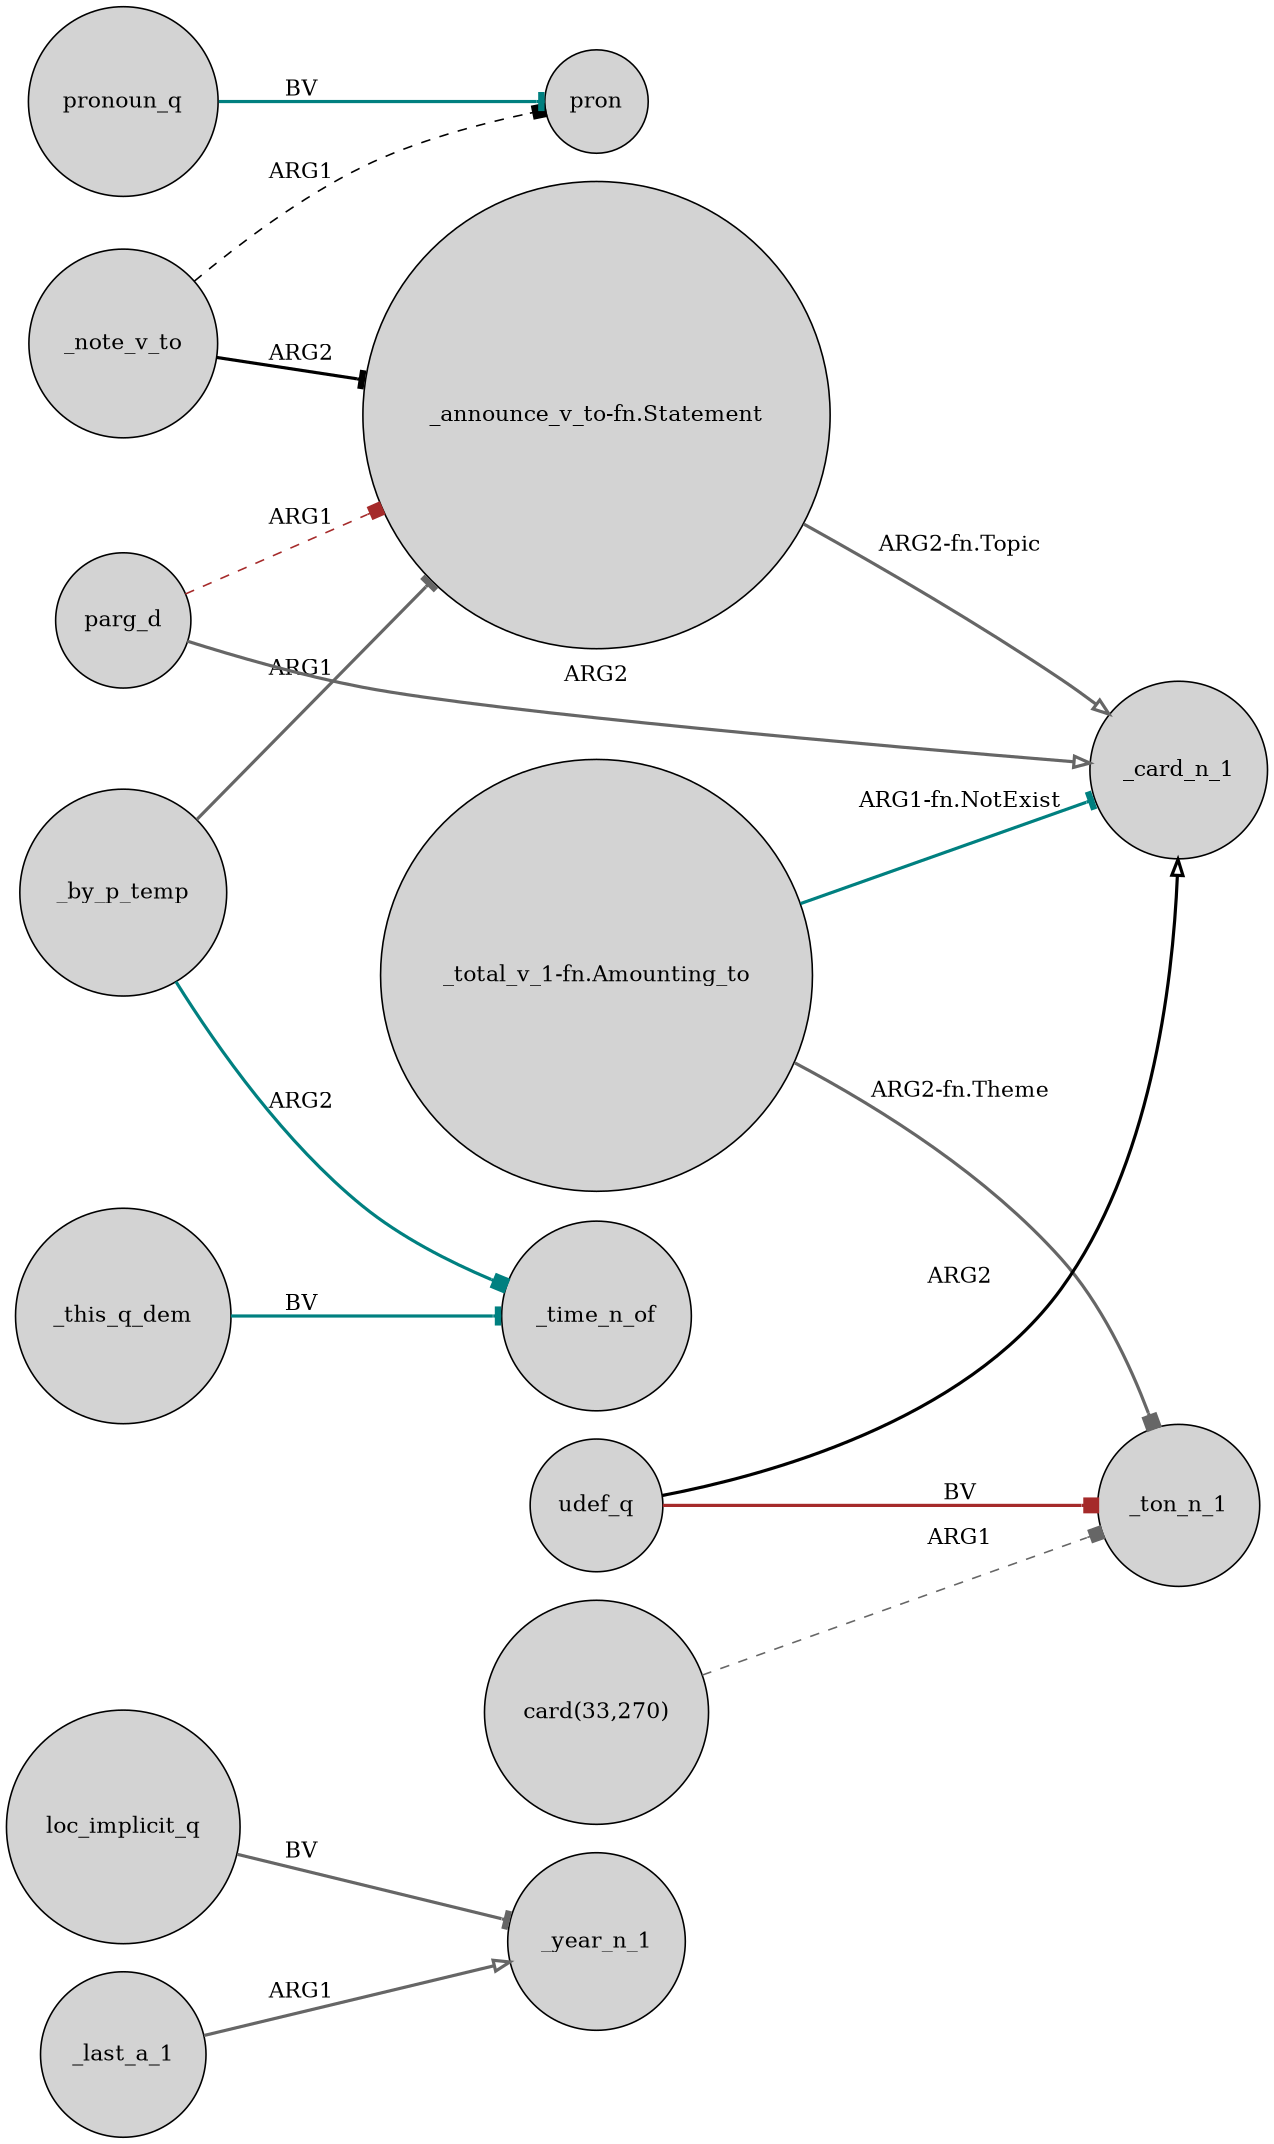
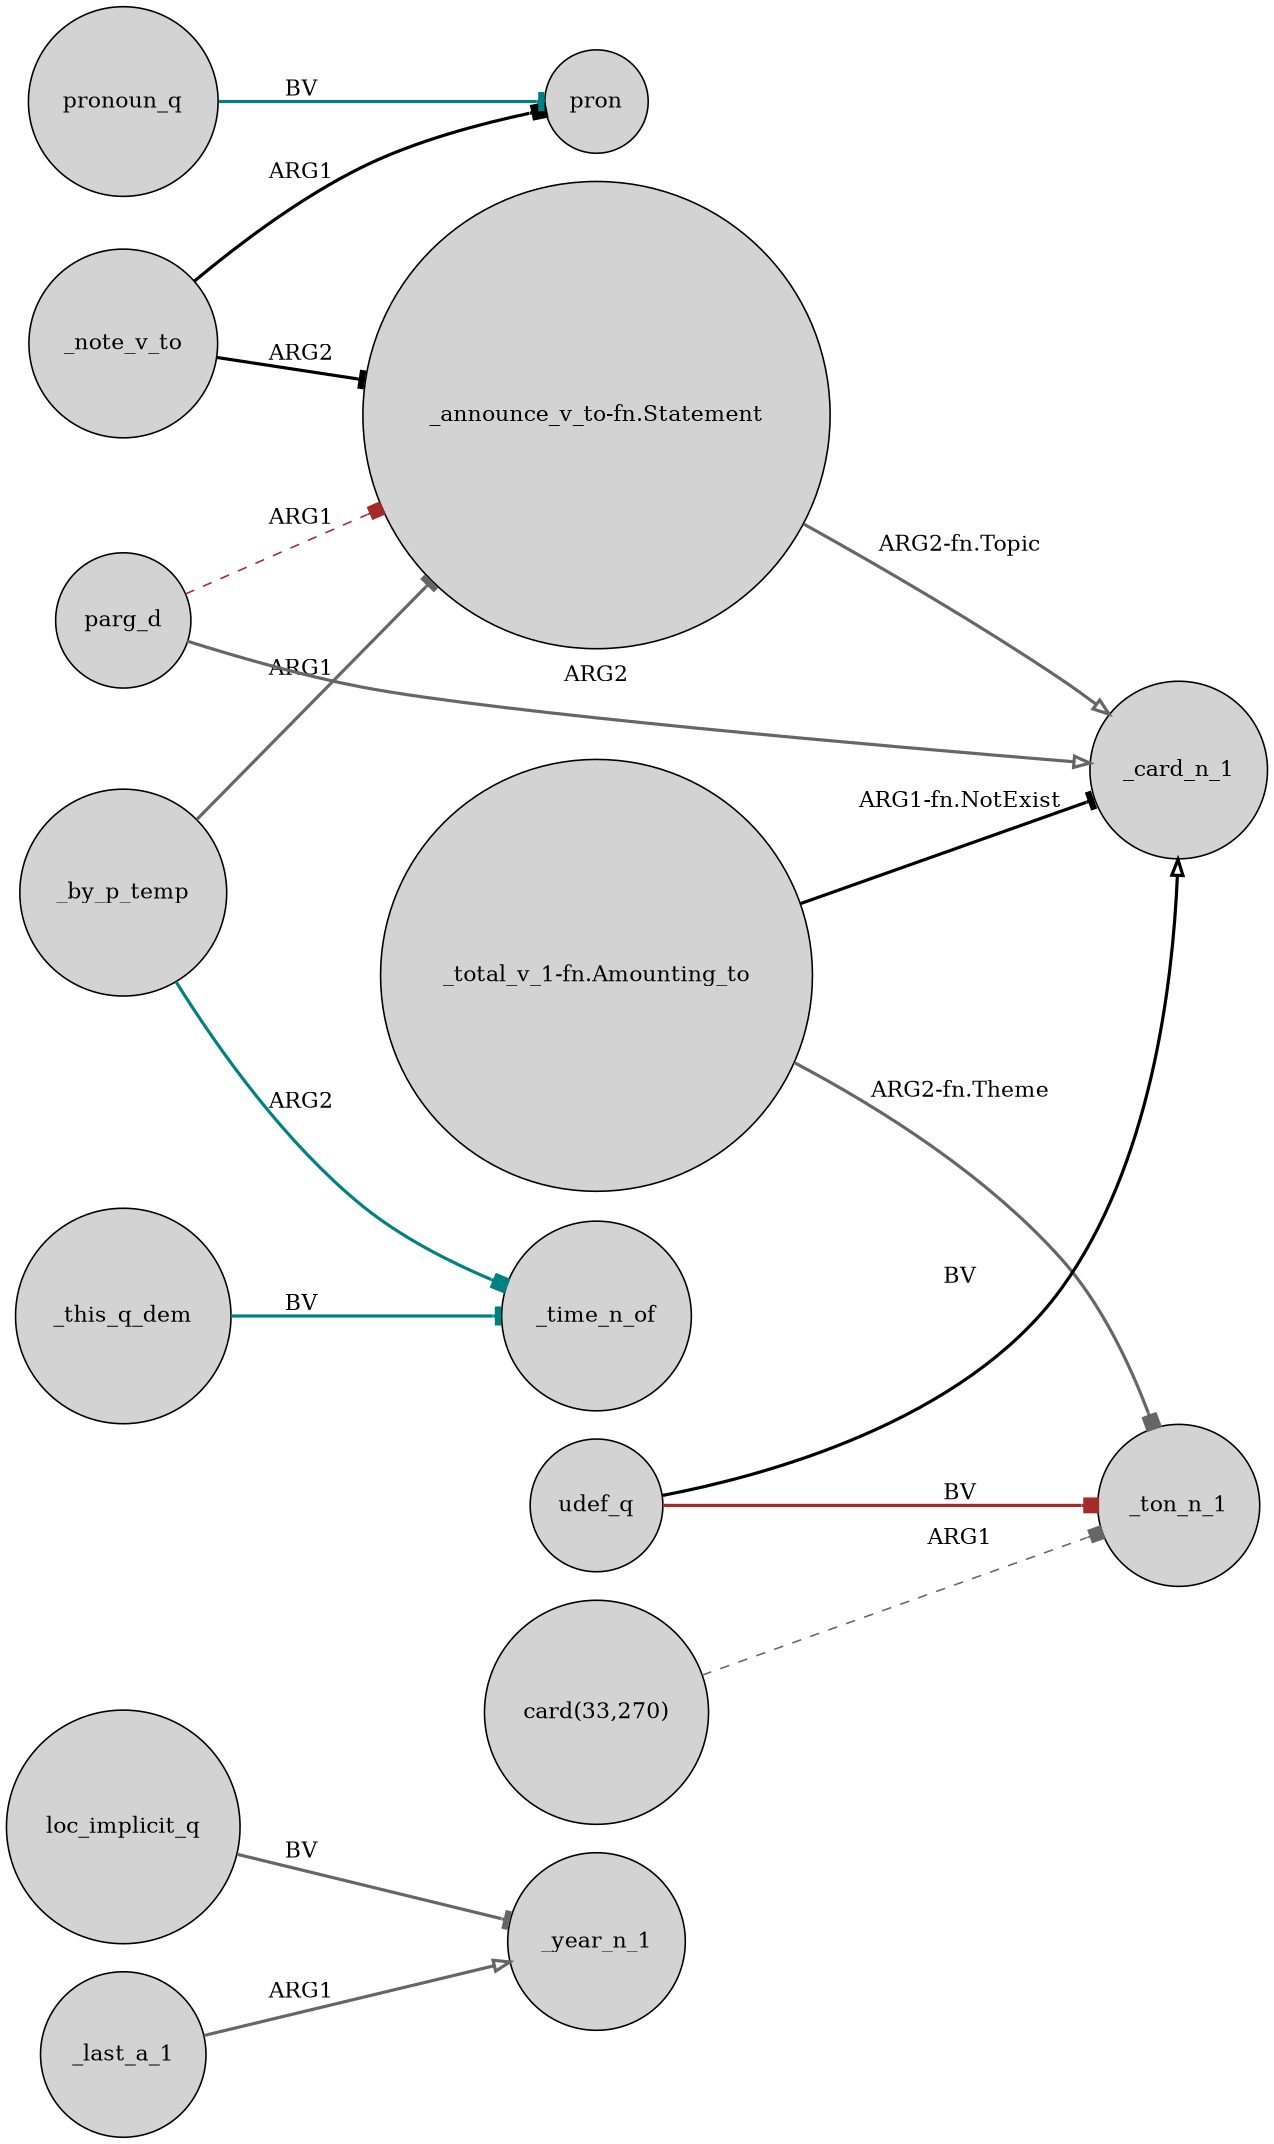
edge "_note_v_to" -> "pron": style dashed -> bold
edge "_total_v_1-fn.Amounting_to" -> "_card_n_1": color teal -> black
edge "udef_q" -> "_card_n_1": label "ARG2" -> "BV"
